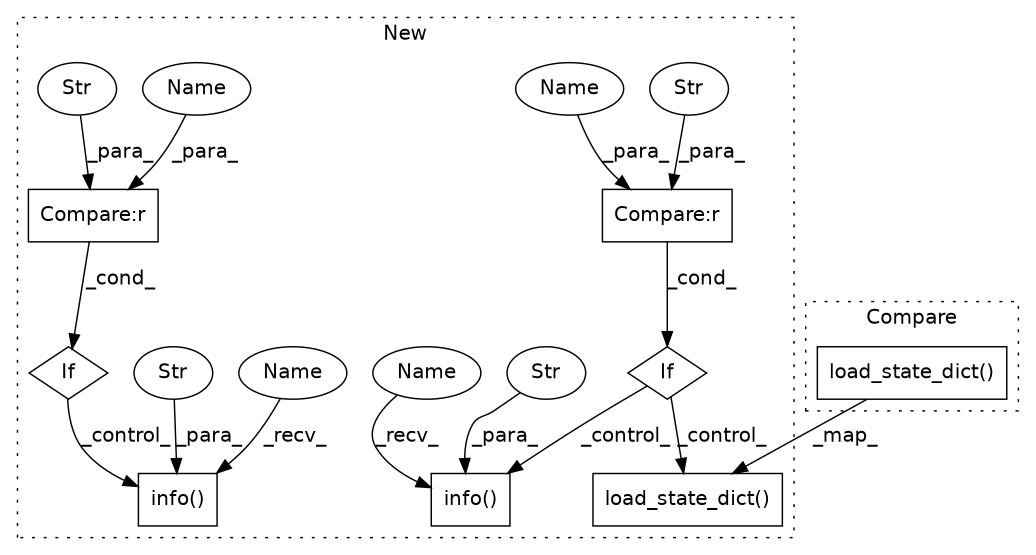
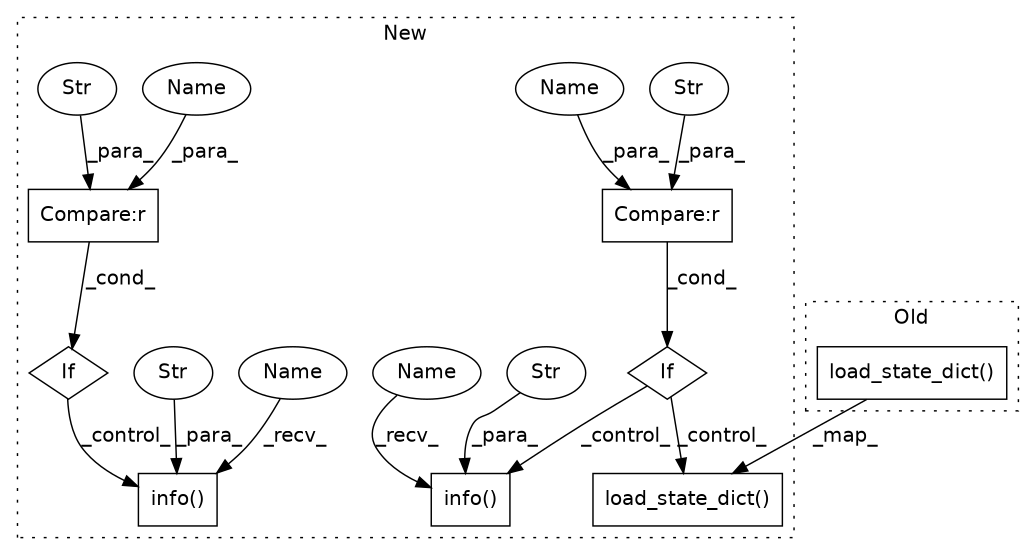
cluster "Compare": label "Compare" -> "Old"
